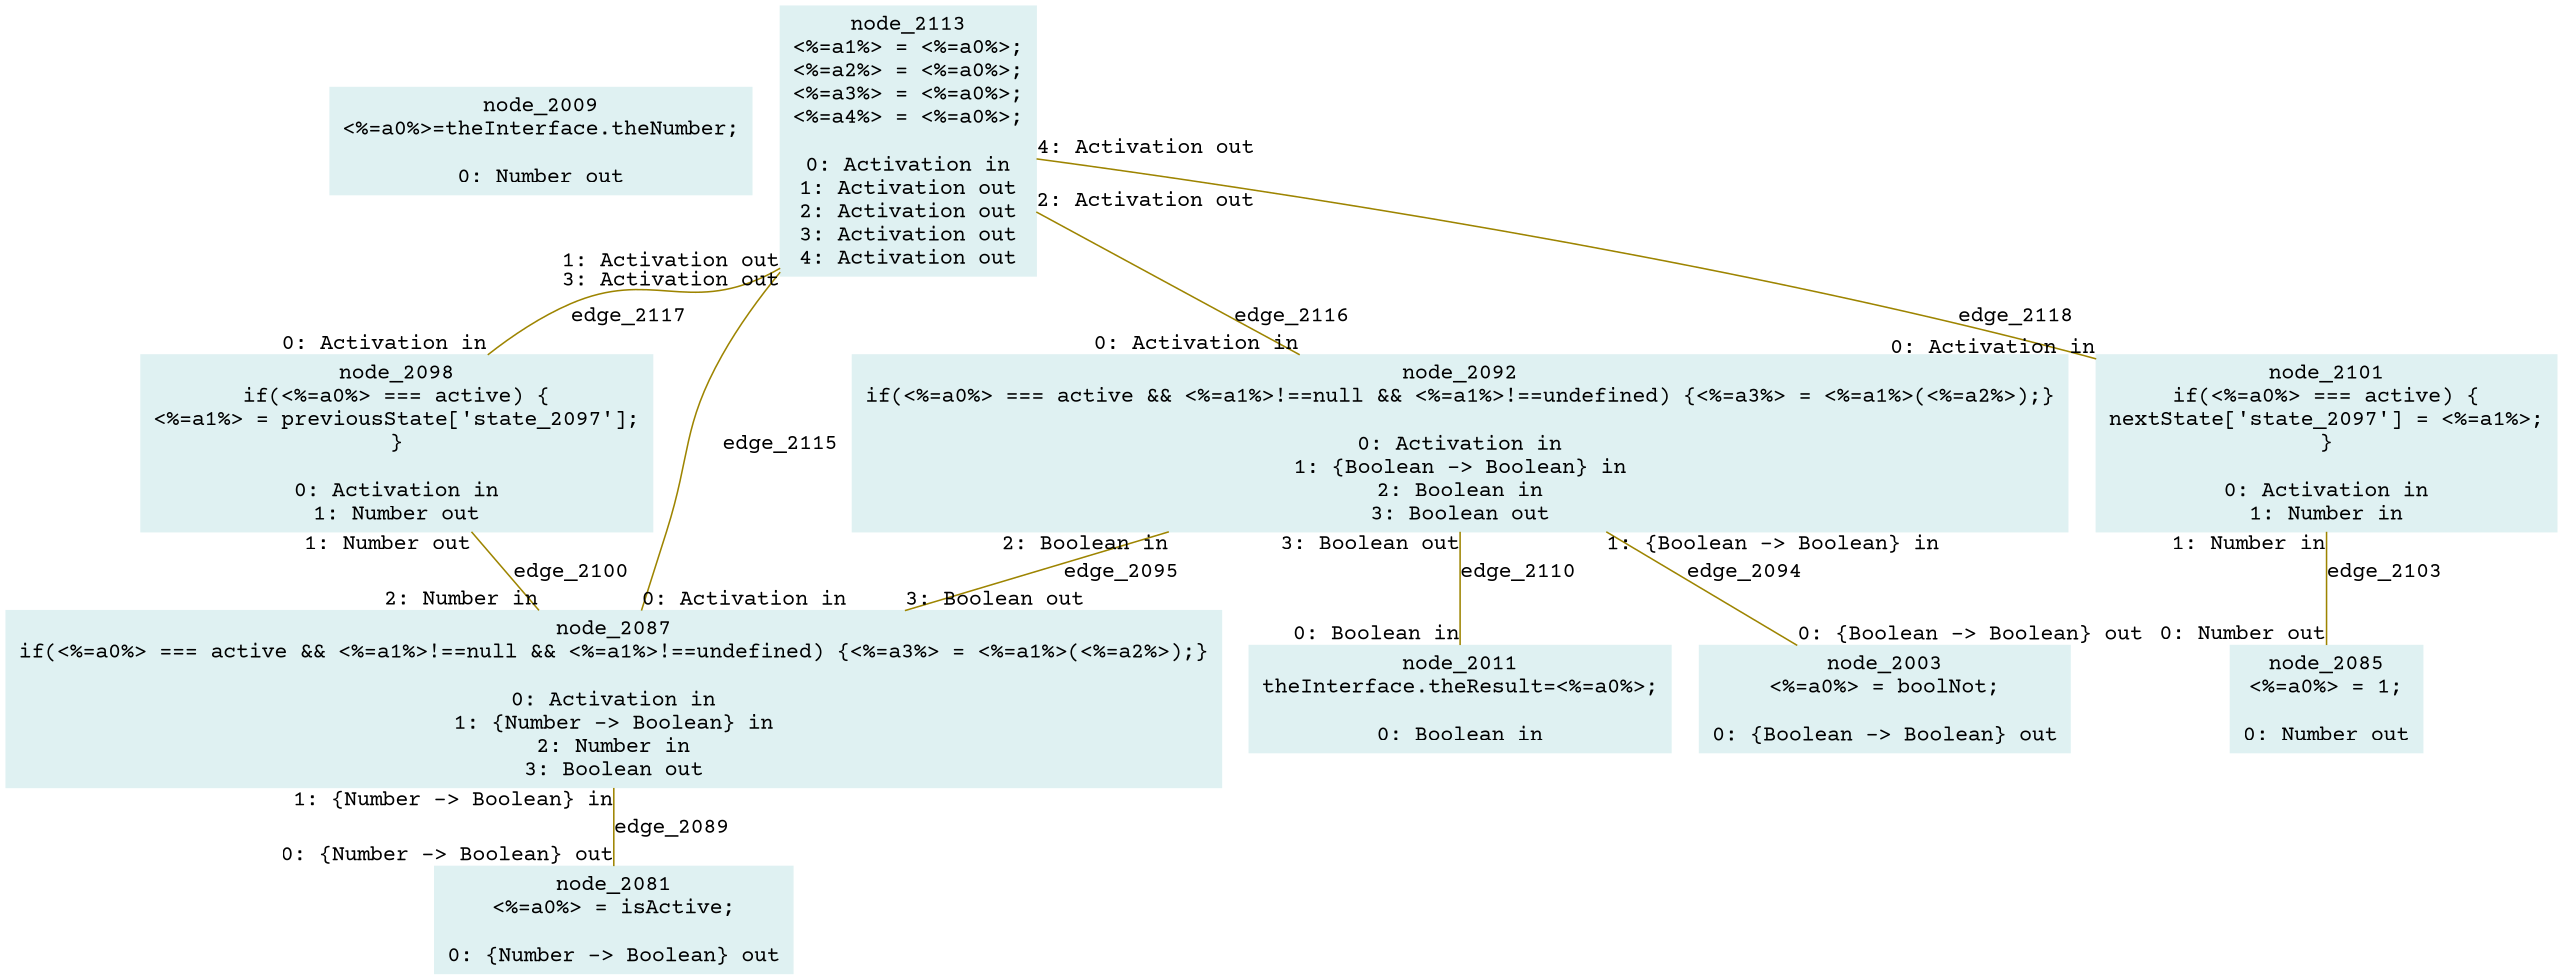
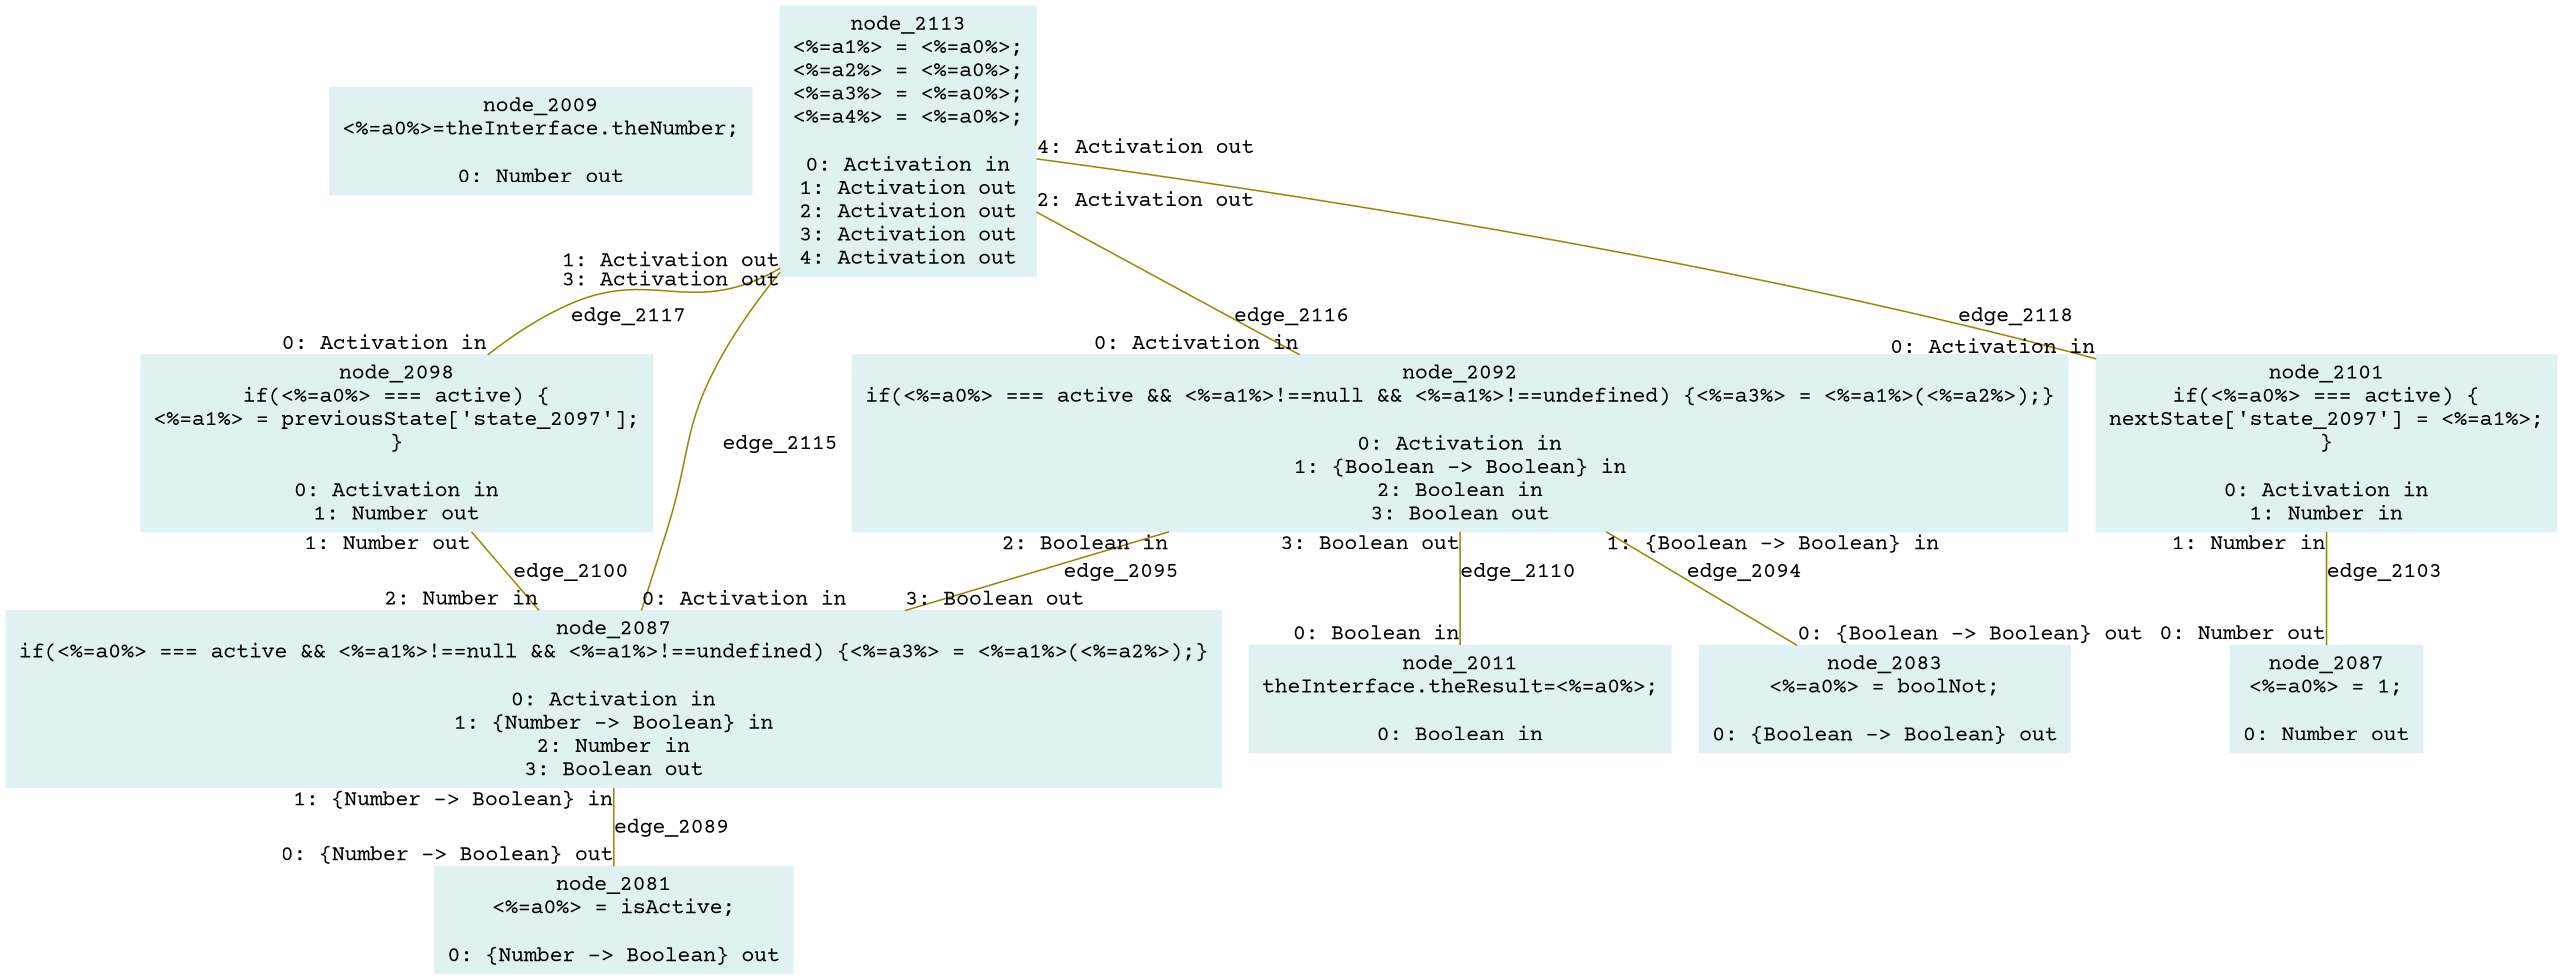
node "node_2003 <%=a0%> = boolNot; 0: {Boolean -> Boolean} out": label "node_2003 <%=a0%> = boolNot; 0: {Boolean -> Boolean} out" -> "node_2083 <%=a0%> = boolNot; 0: {Boolean -> Boolean} out"
node "node_2085 <%=a0%> = 1; 0: Number out": label "node_2085 <%=a0%> = 1; 0: Number out" -> "node_2087 <%=a0%> = 1; 0: Number out"
